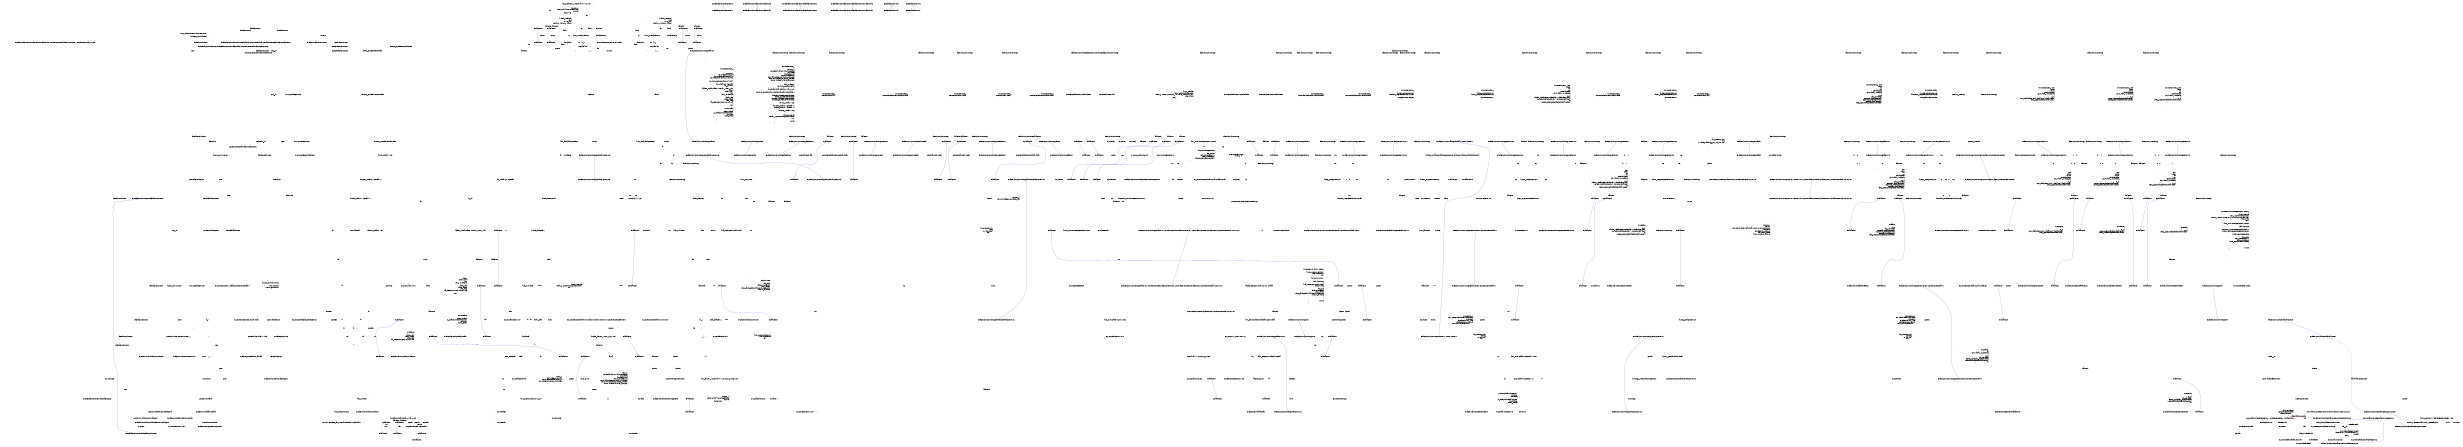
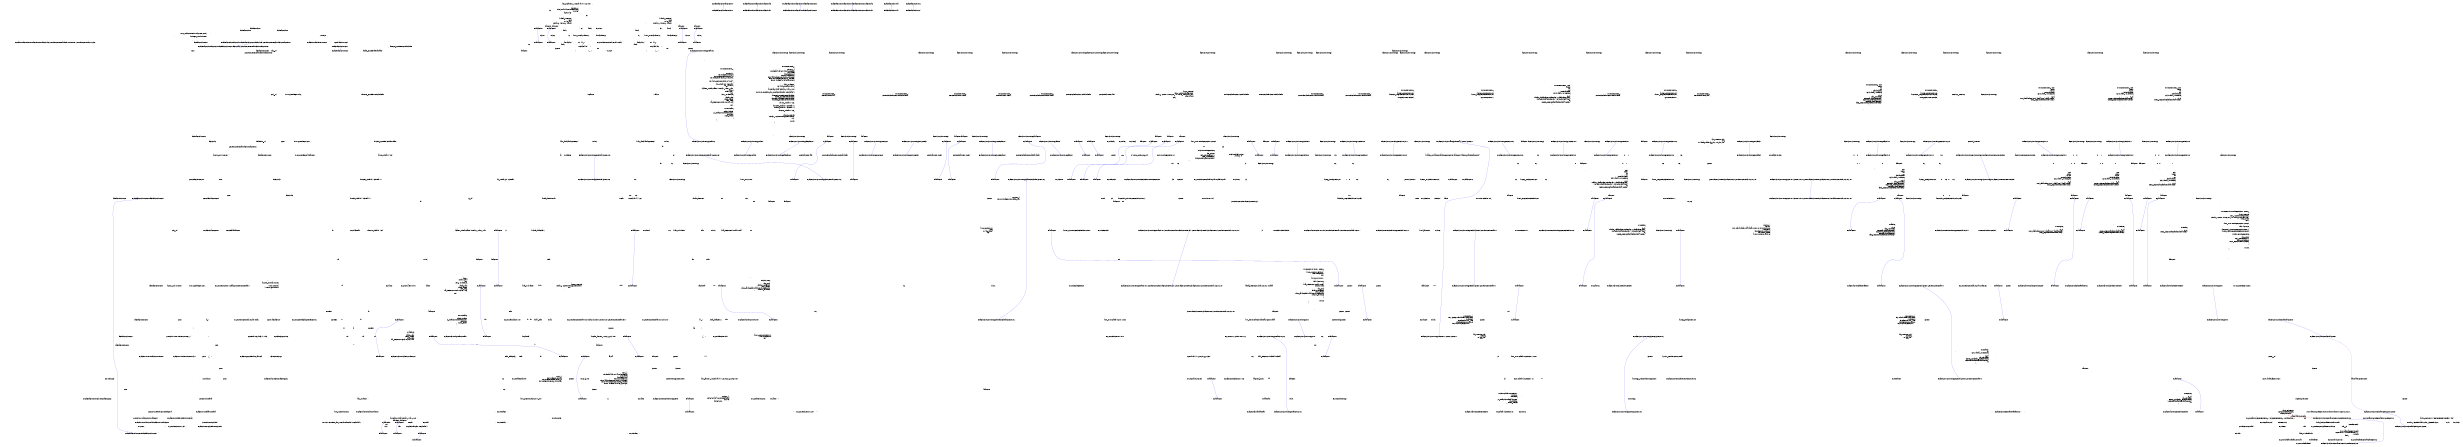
node "countByStates": removed
